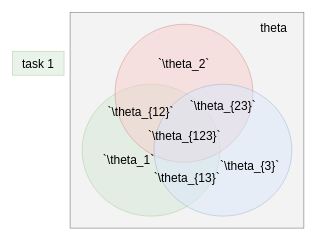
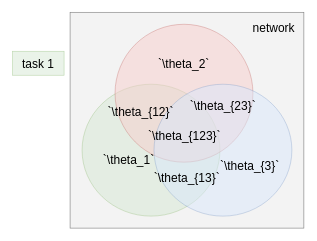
node "theta": label "theta" -> "network"
